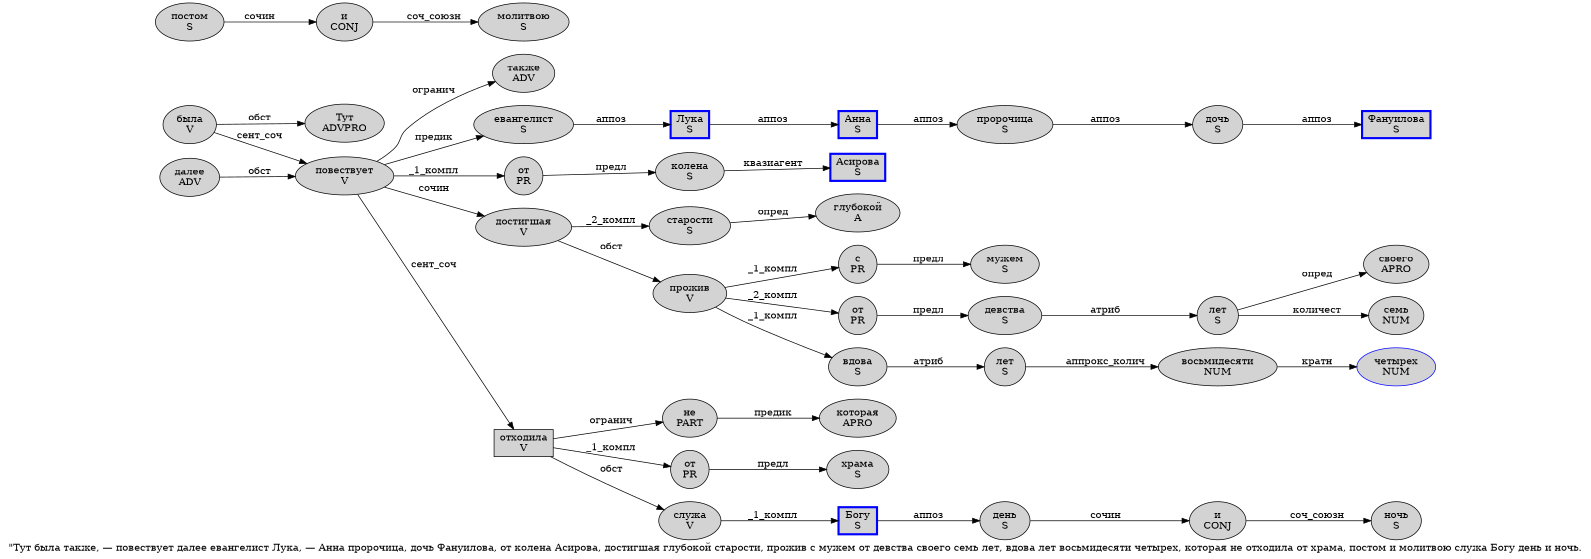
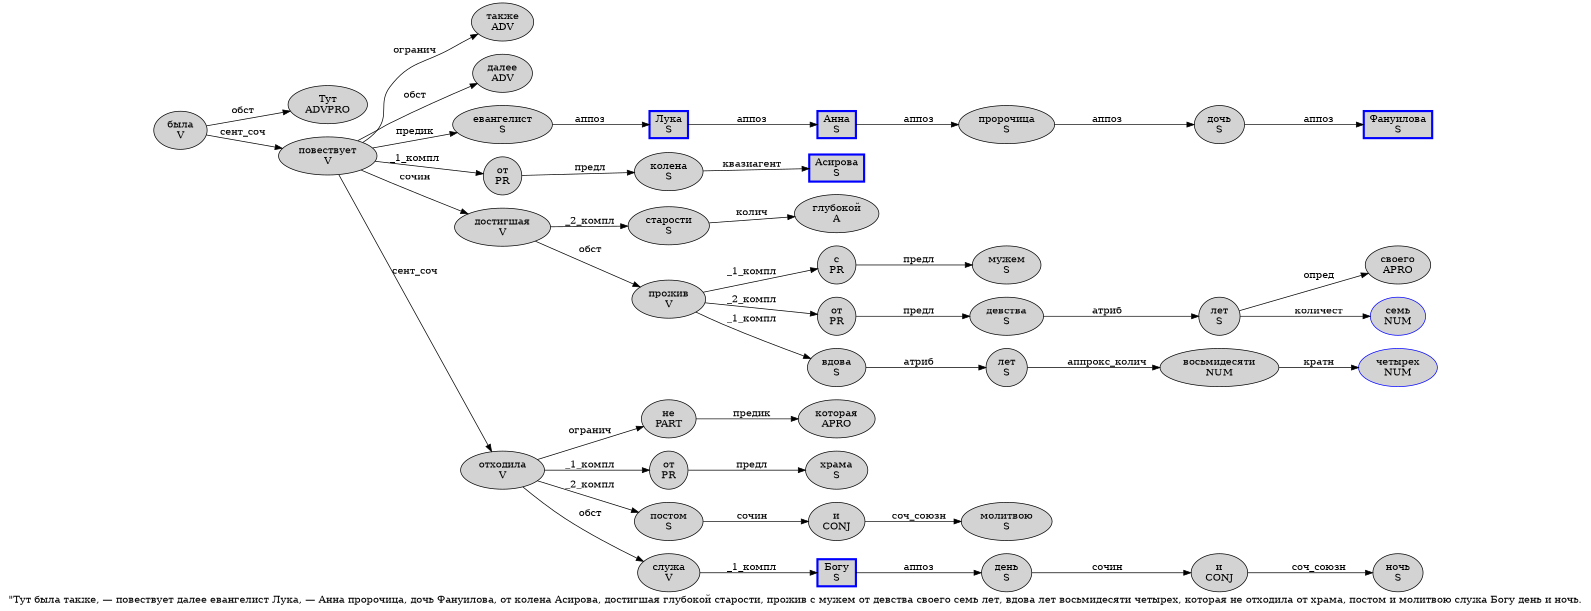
edge "далее ADV" -> "повествует V": reversed
edge "старости S" -> "глубокой A": label "опред" -> "колич"
node "семь NUM": color black -> blue
node "отходила V": shape box -> ellipse
edge "отходила V" -> "постом S": added, label "_2_компл"
